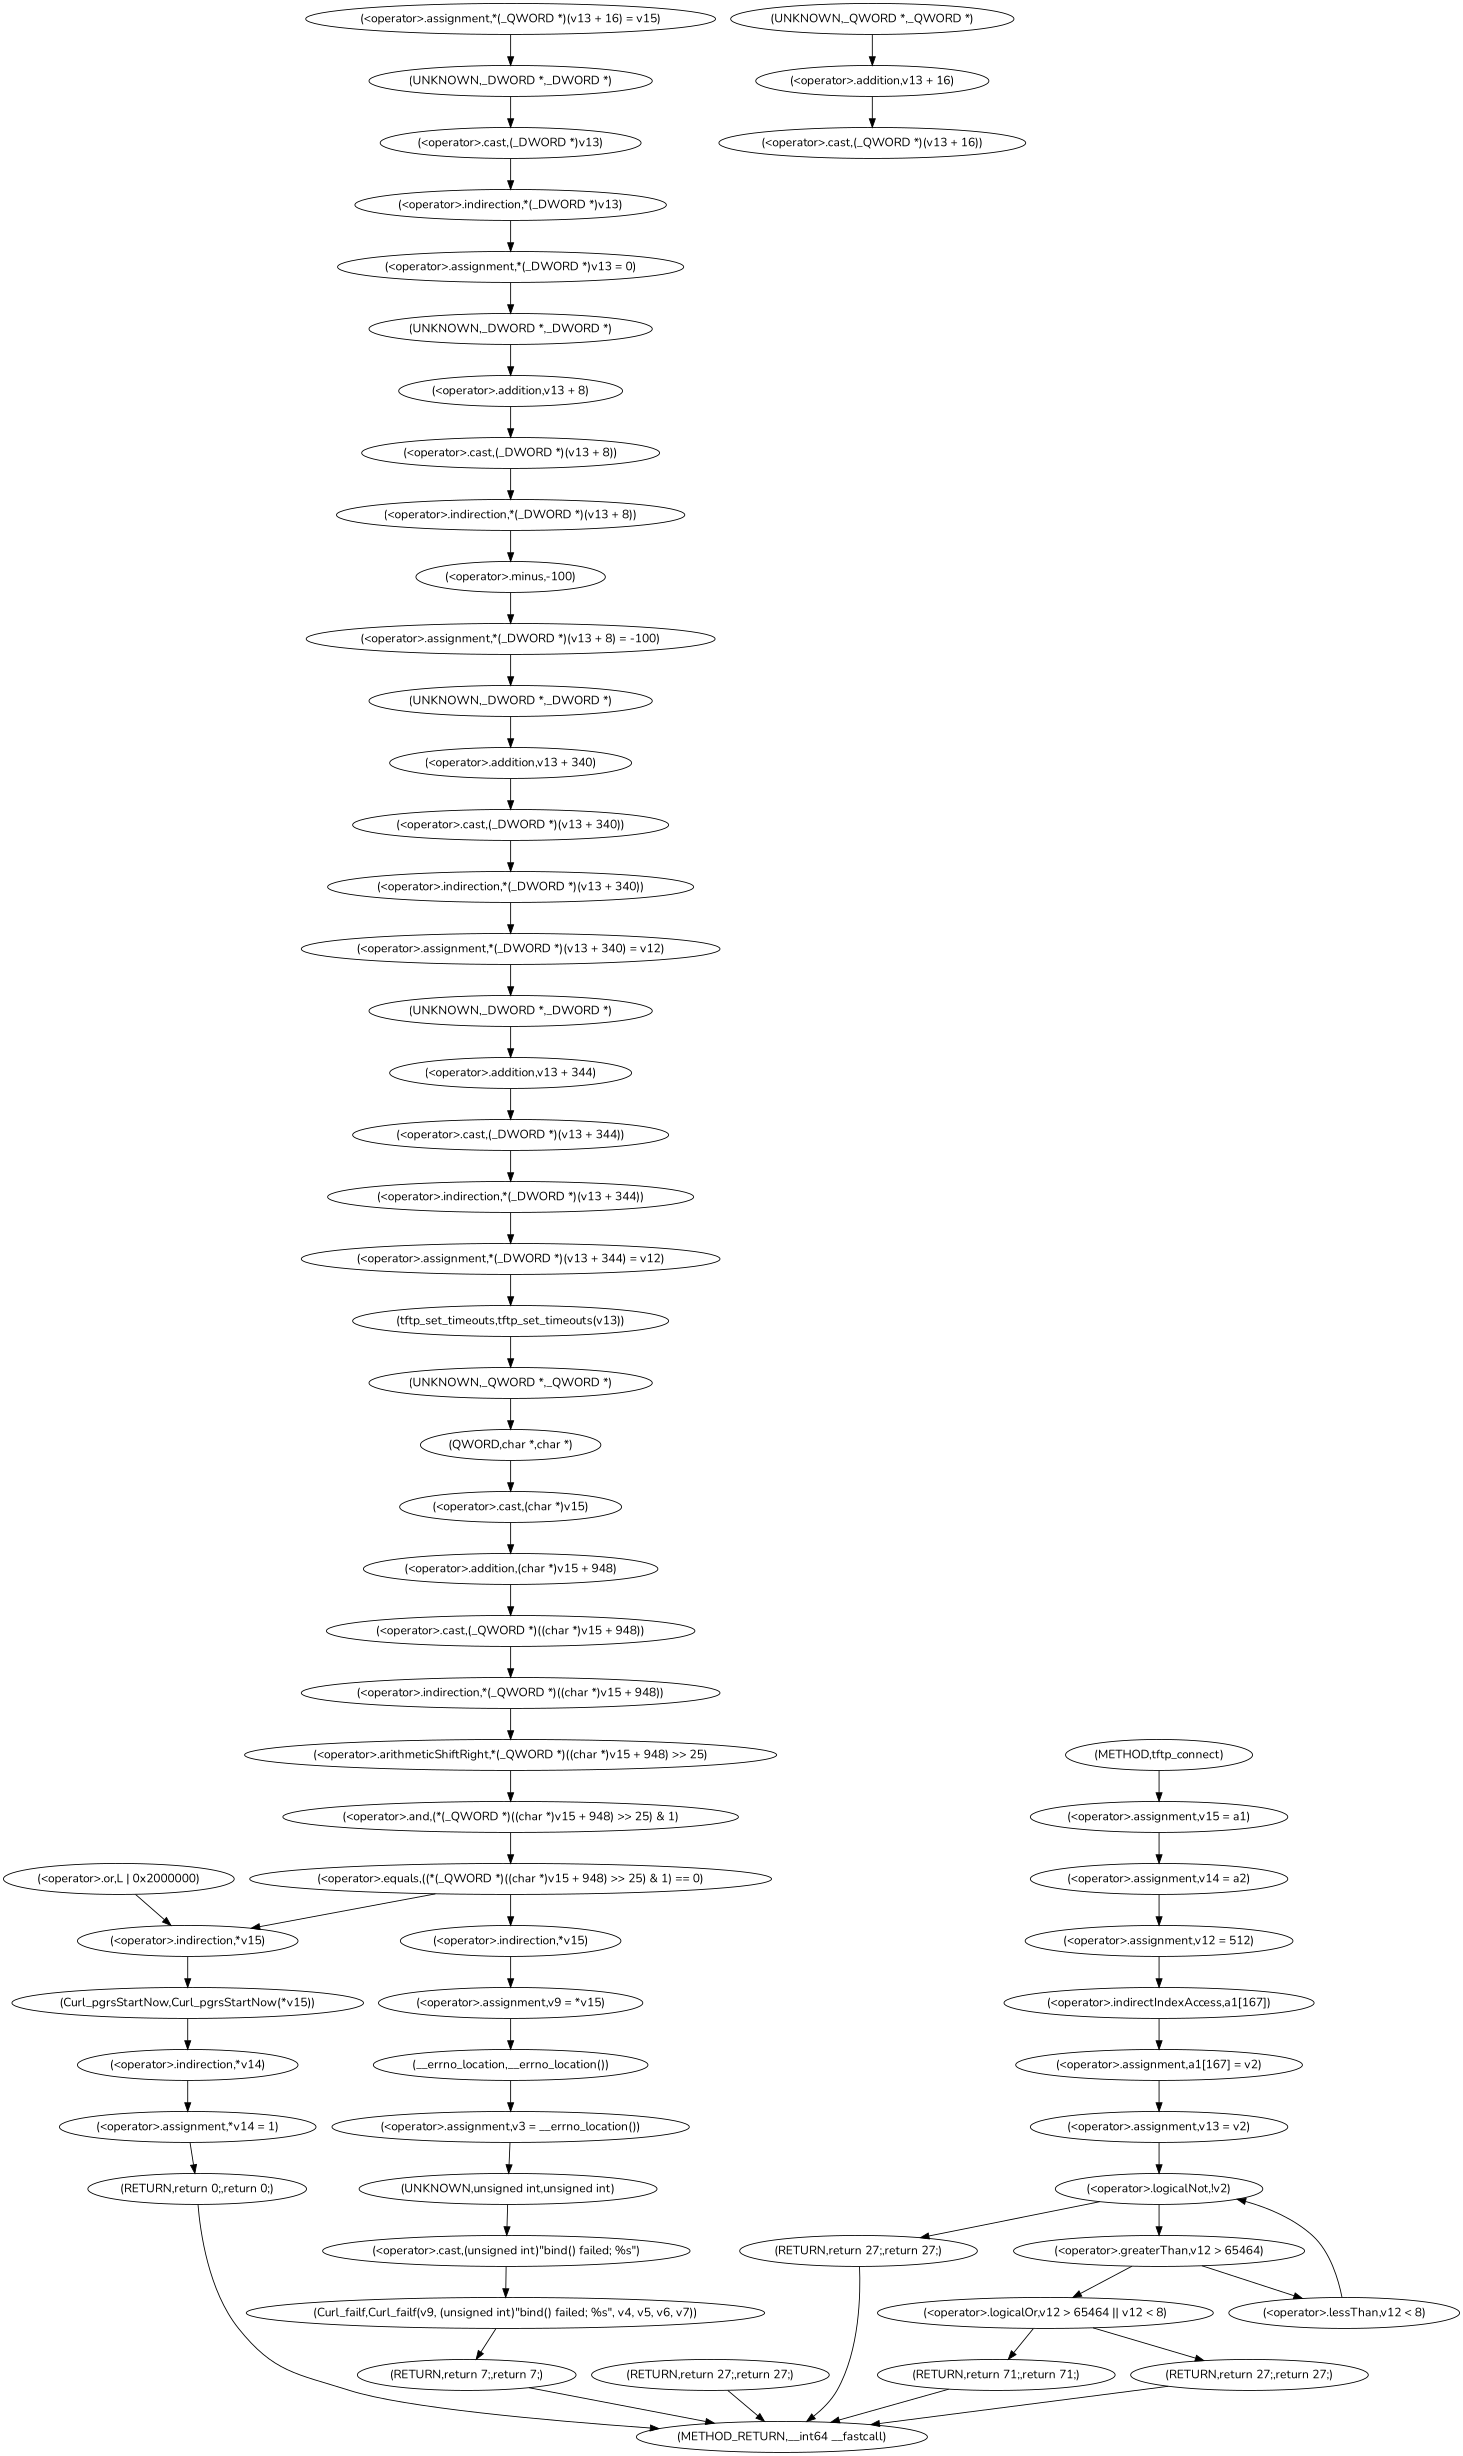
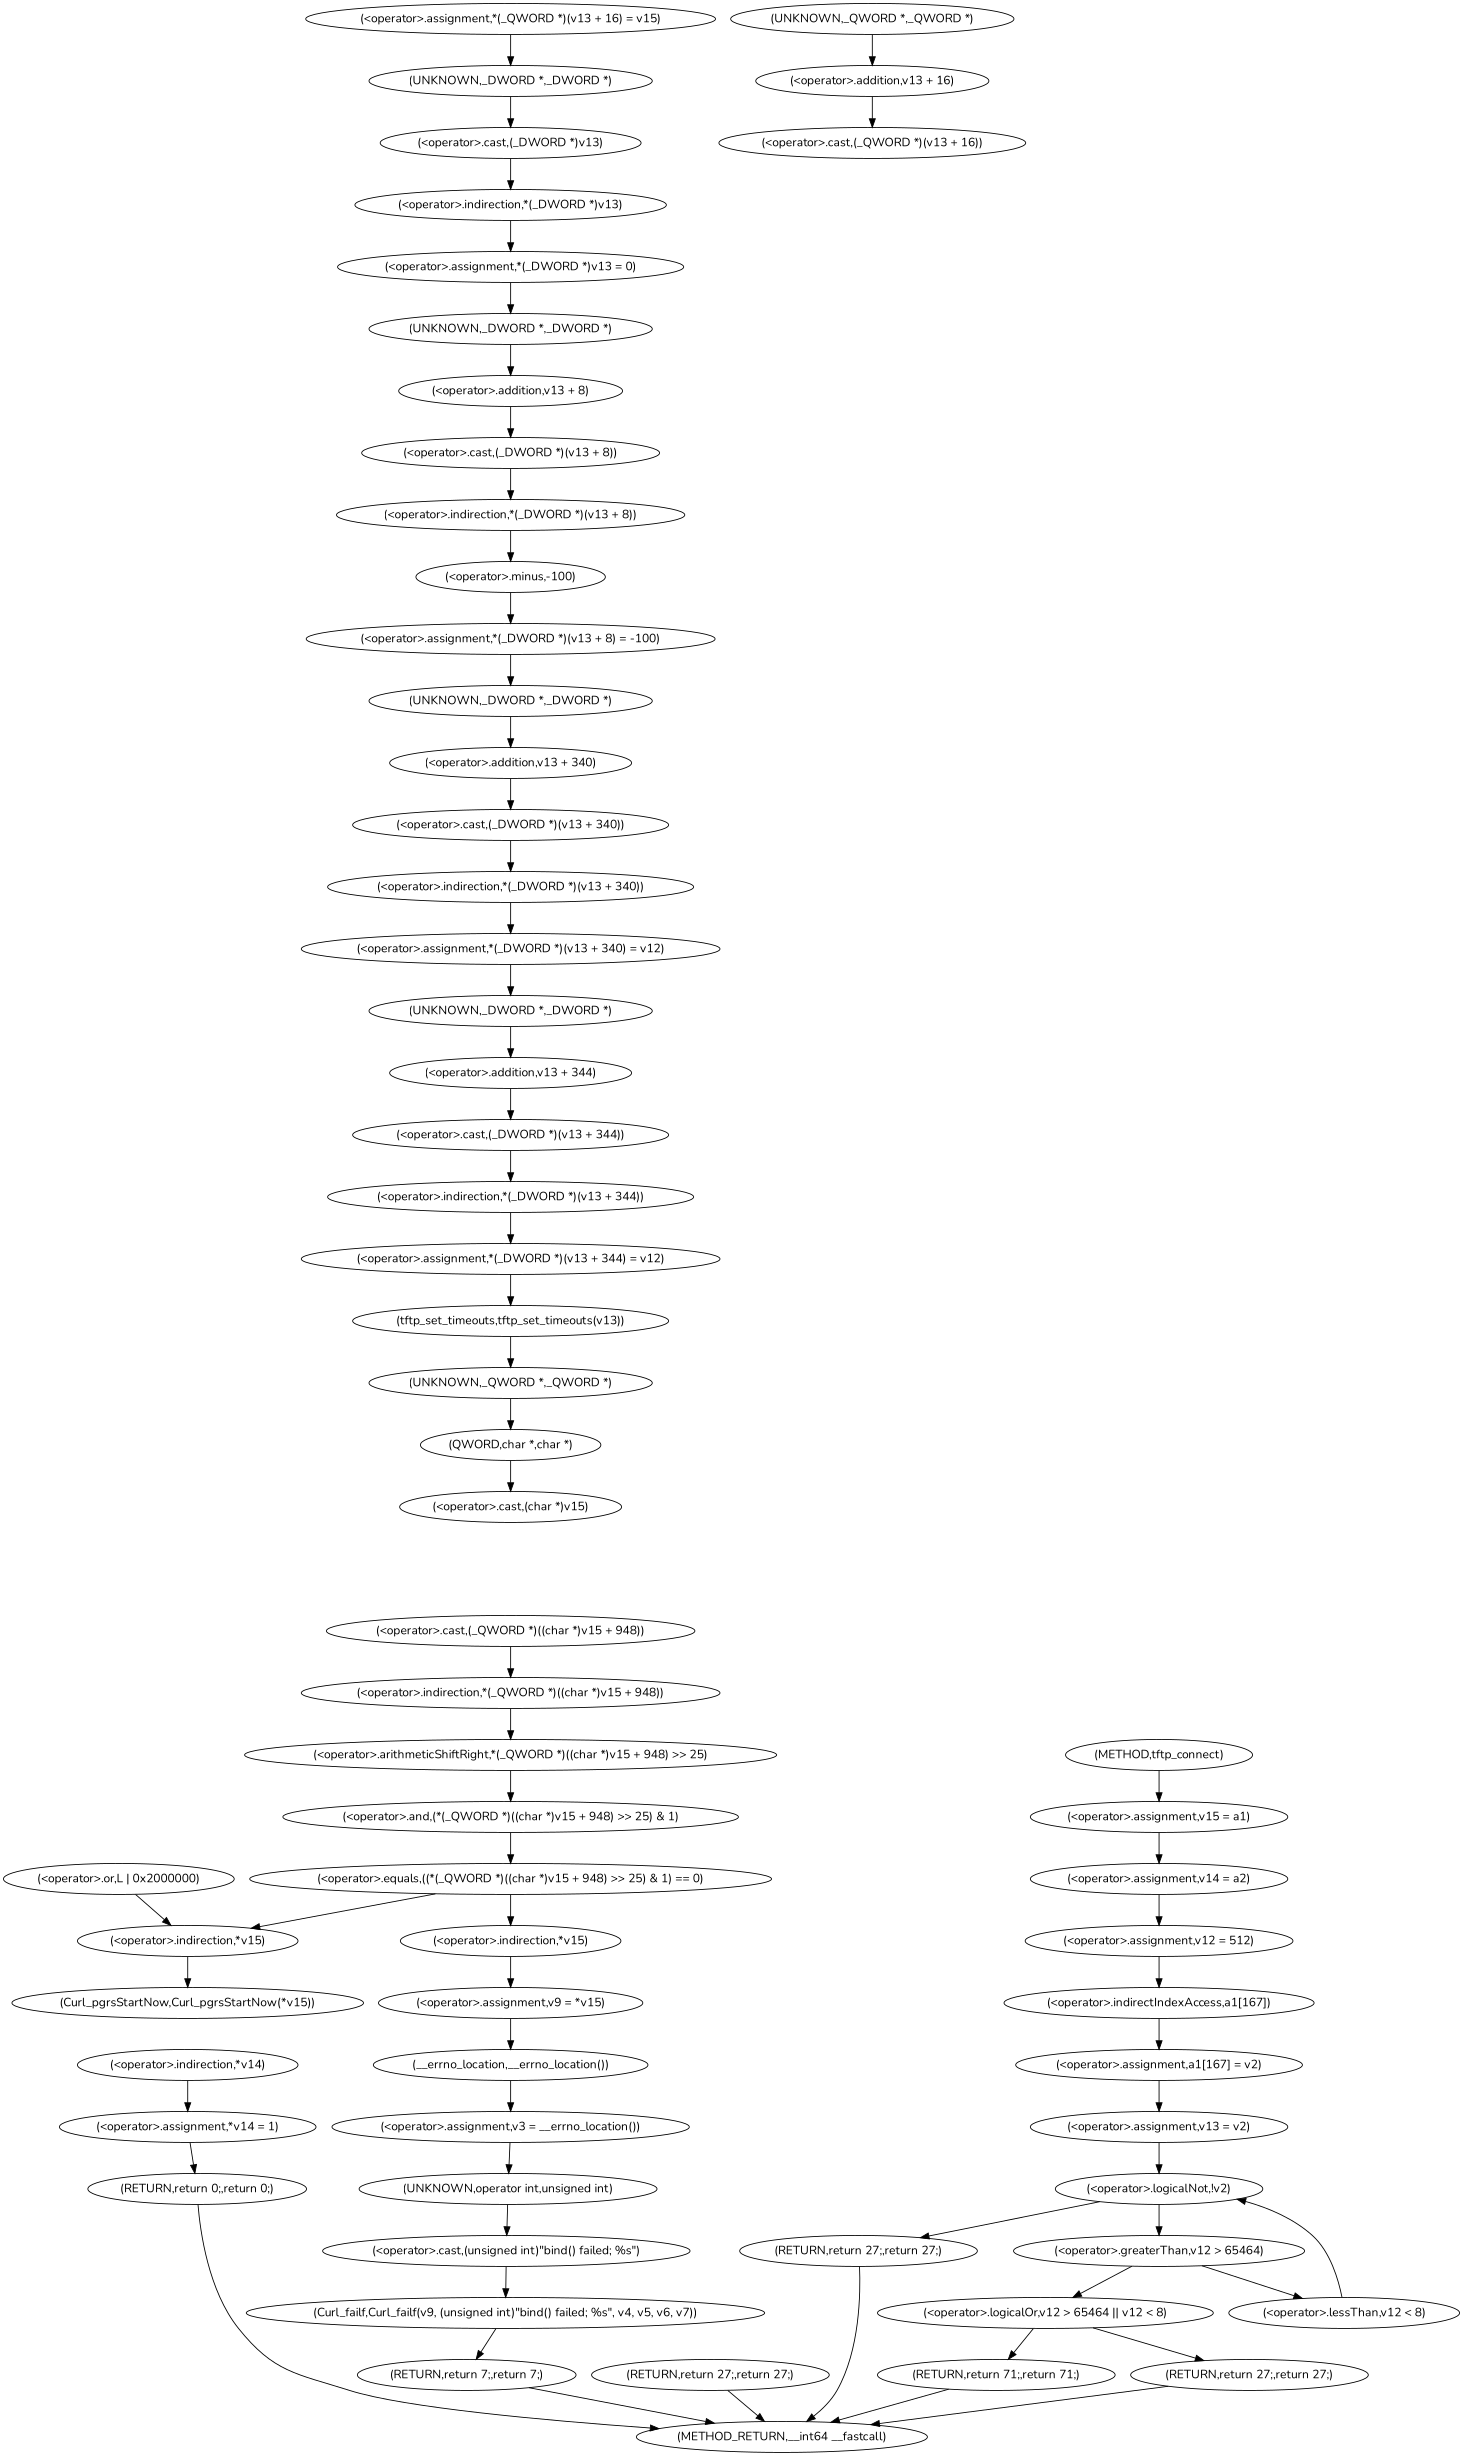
node "(<operator>.addition,(char *)v15 + 948)": removed
edge "(Curl_pgrsStartNow,Curl_pgrsStartNow(*v15))" -> "(<operator>.indirection,*v14)": removed
node "(UNKNOWN,unsigned int,unsigned int)": label "(UNKNOWN,unsigned int,unsigned int)" -> "(UNKNOWN,operator int,unsigned int)"
